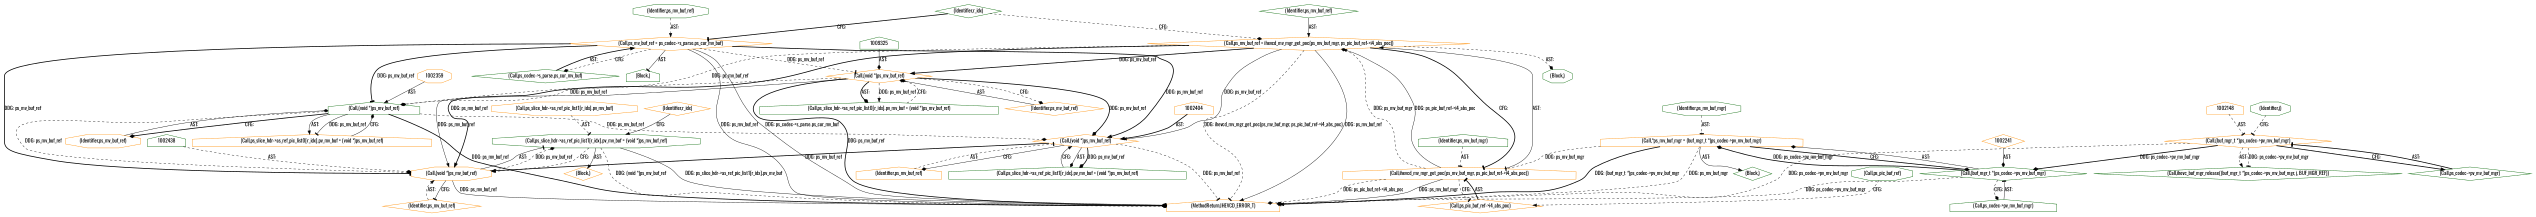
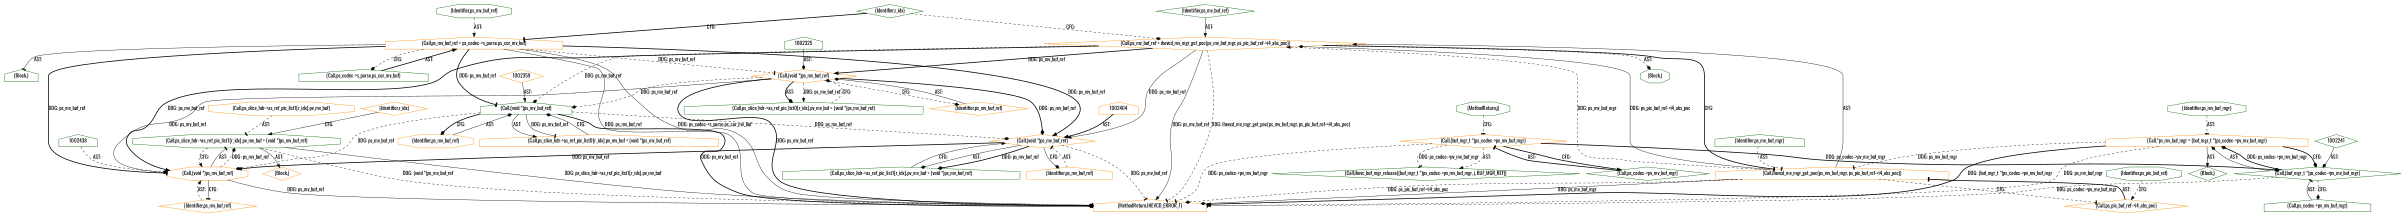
node "(Call,ps_mv_buf_ref = ps_codec->s_parse.ps_cur_mv_buf)": shape diamond -> house
node "1009325": label "1009325" -> "1002325"
node "1002359": shape octagon -> diamond
node "(Call,ps_codec->s_parse.ps_cur_mv_buf)": shape diamond -> house
node "1002148": removed
node "(Identifier,j)": label "(Identifier,j)" -> "(MethodReturn,j)"
node "1002241": color darkorange -> darkgreen
node "(Call,ps_pic_buf_ref)": label "(Call,ps_pic_buf_ref)" -> "(Identifier,ps_pic_buf_ref)"
